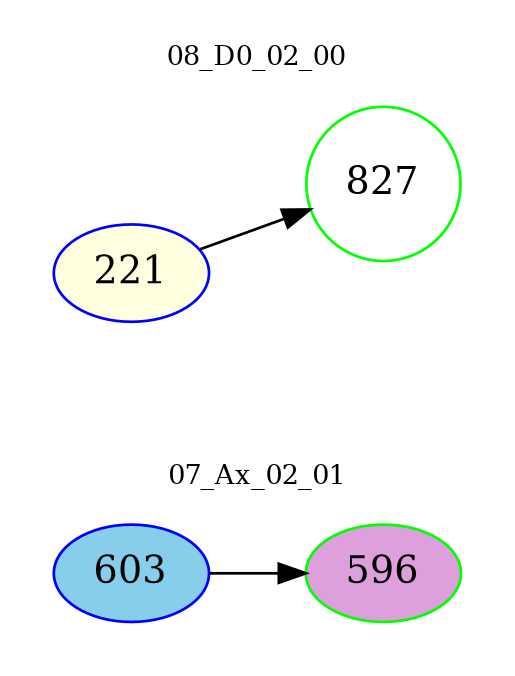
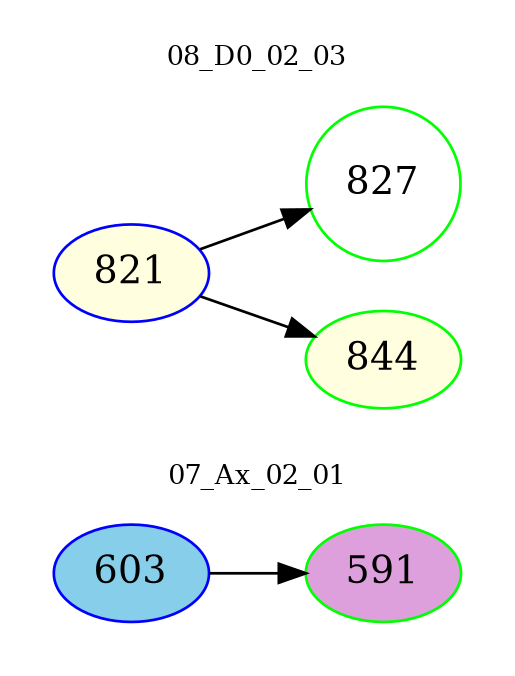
cluster "08_D0_02_00": label "08_D0_02_00" -> "08_D0_02_03"
node "221": label "221" -> "821"
node "844": added
node "596": label "596" -> "591"
